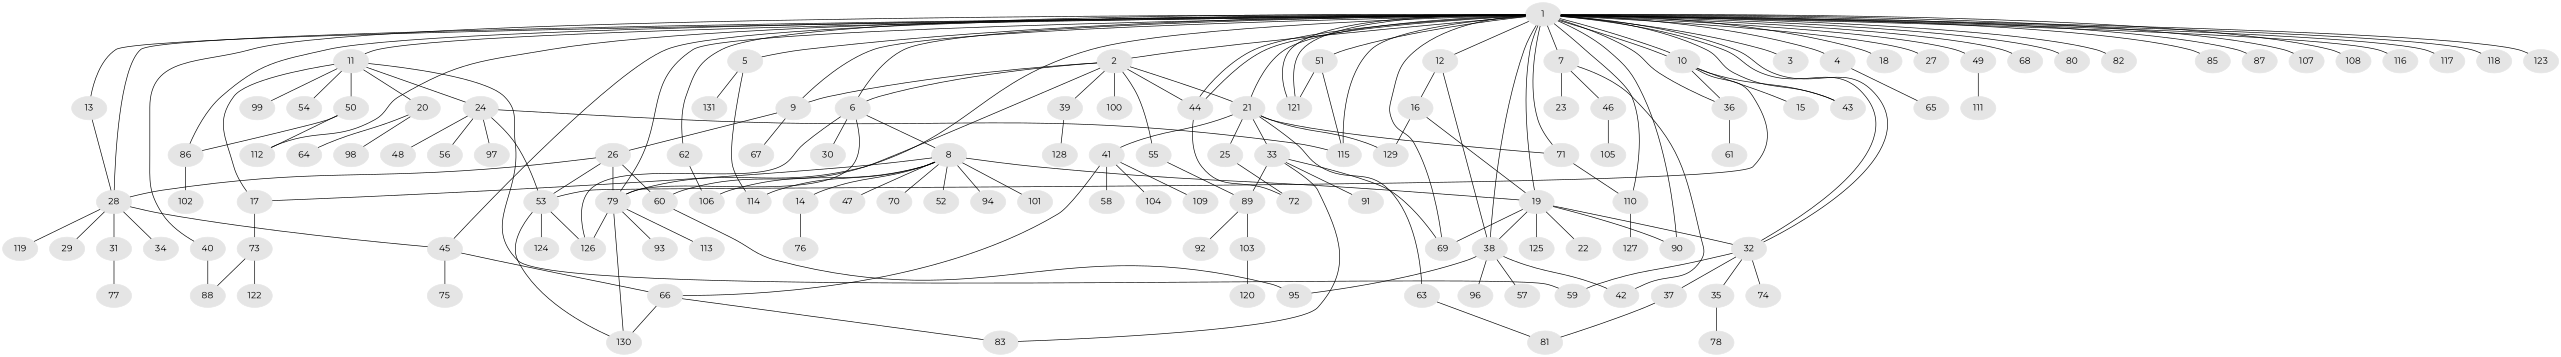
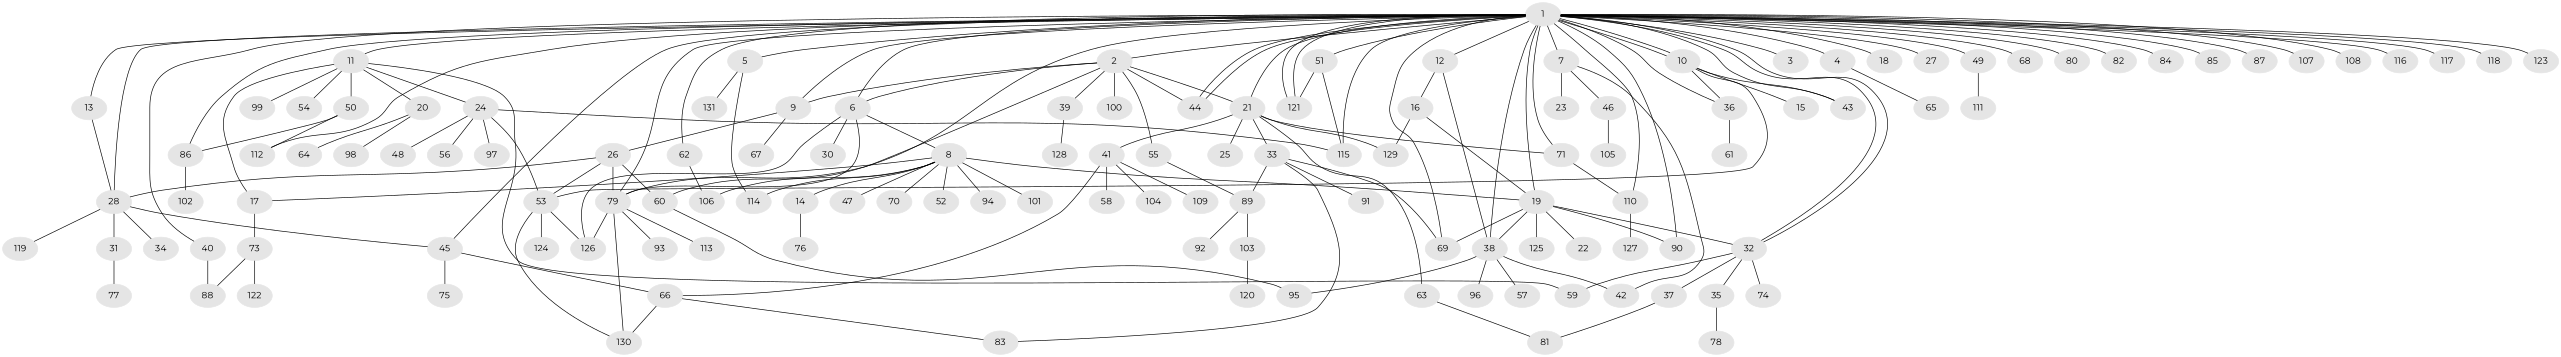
node "84": added
node "72": removed
node "29": removed
